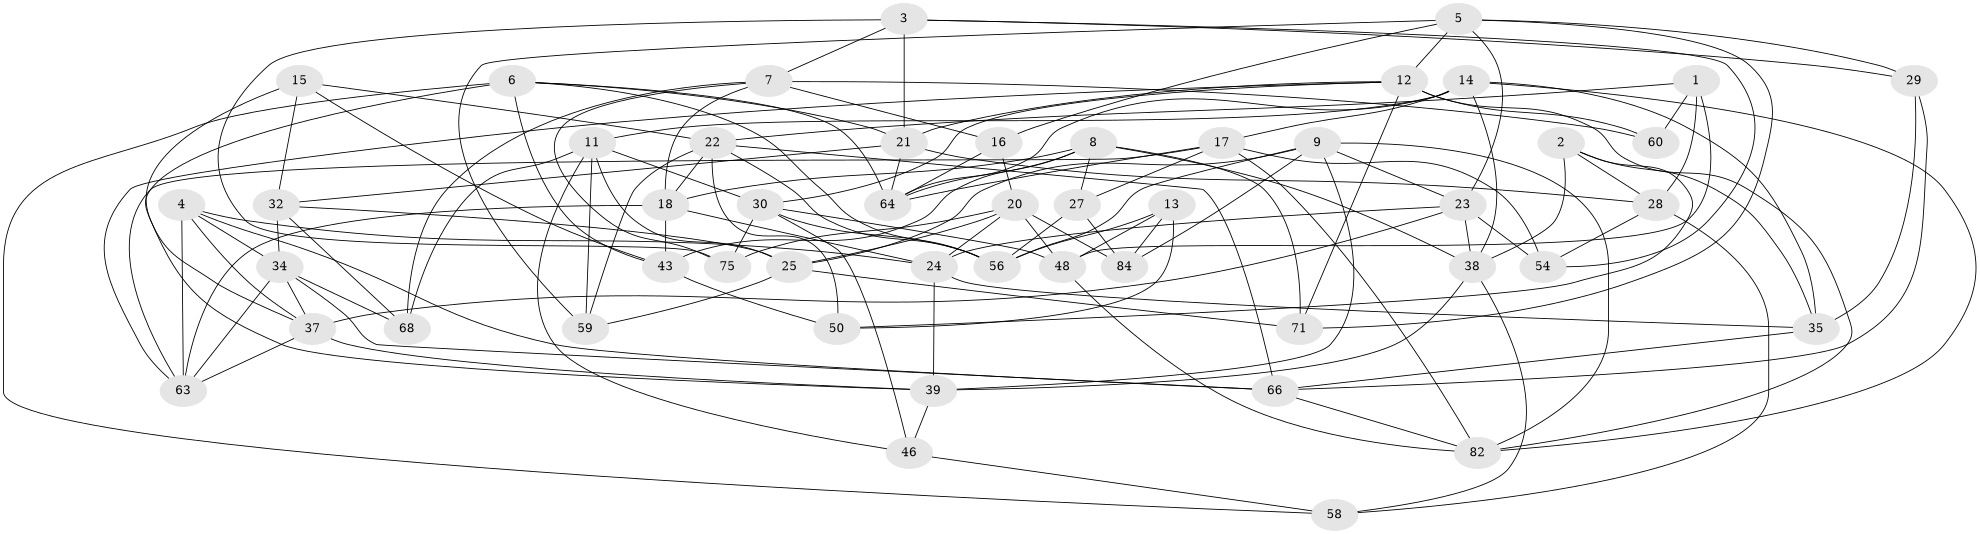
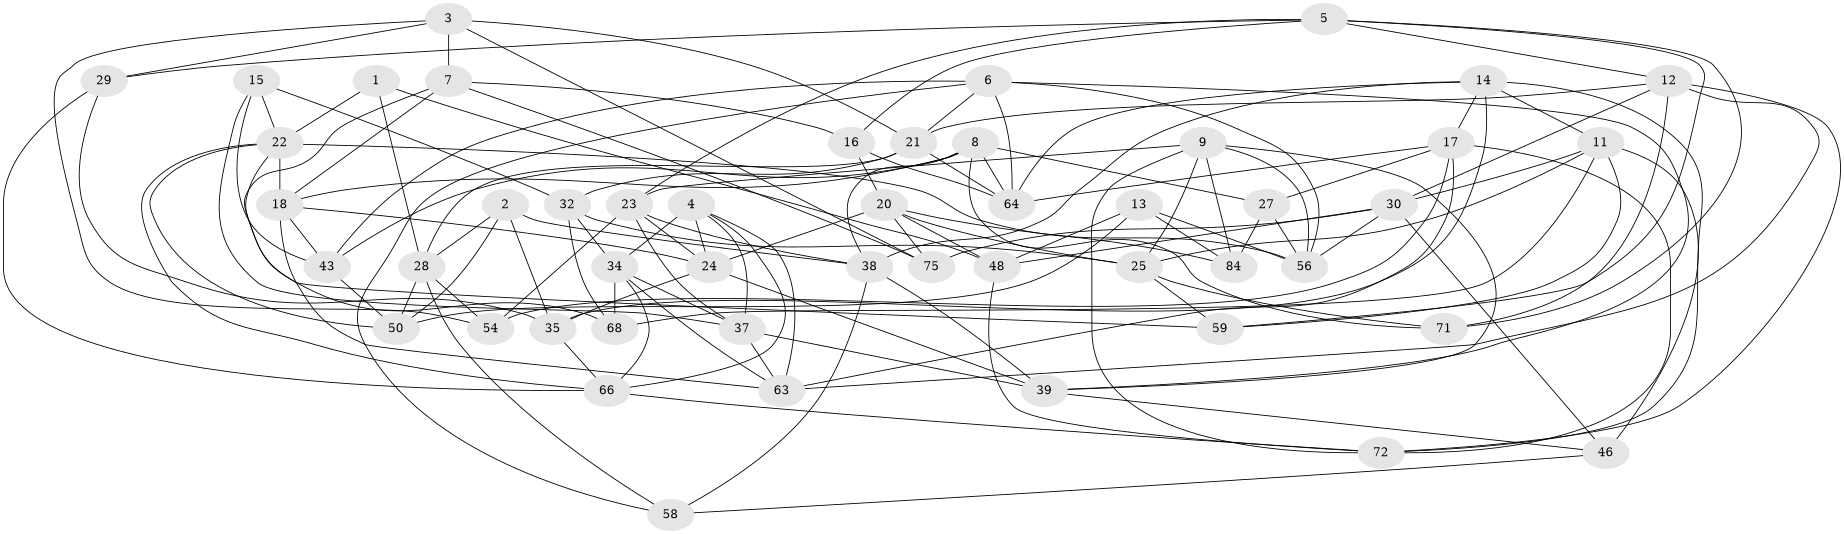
node "60": removed
edge "28" -- "50": added
node "82": label "82" -> "72"
